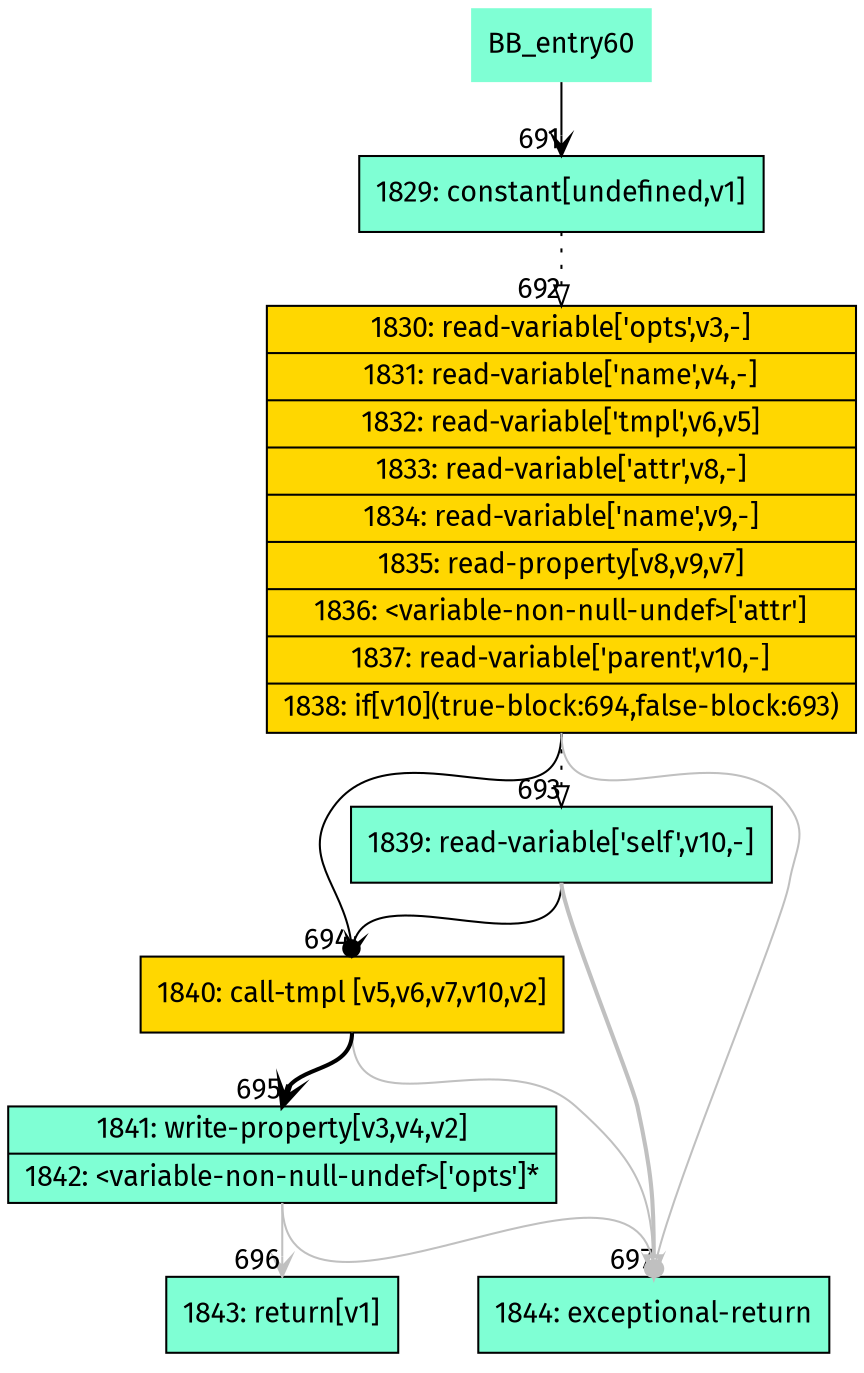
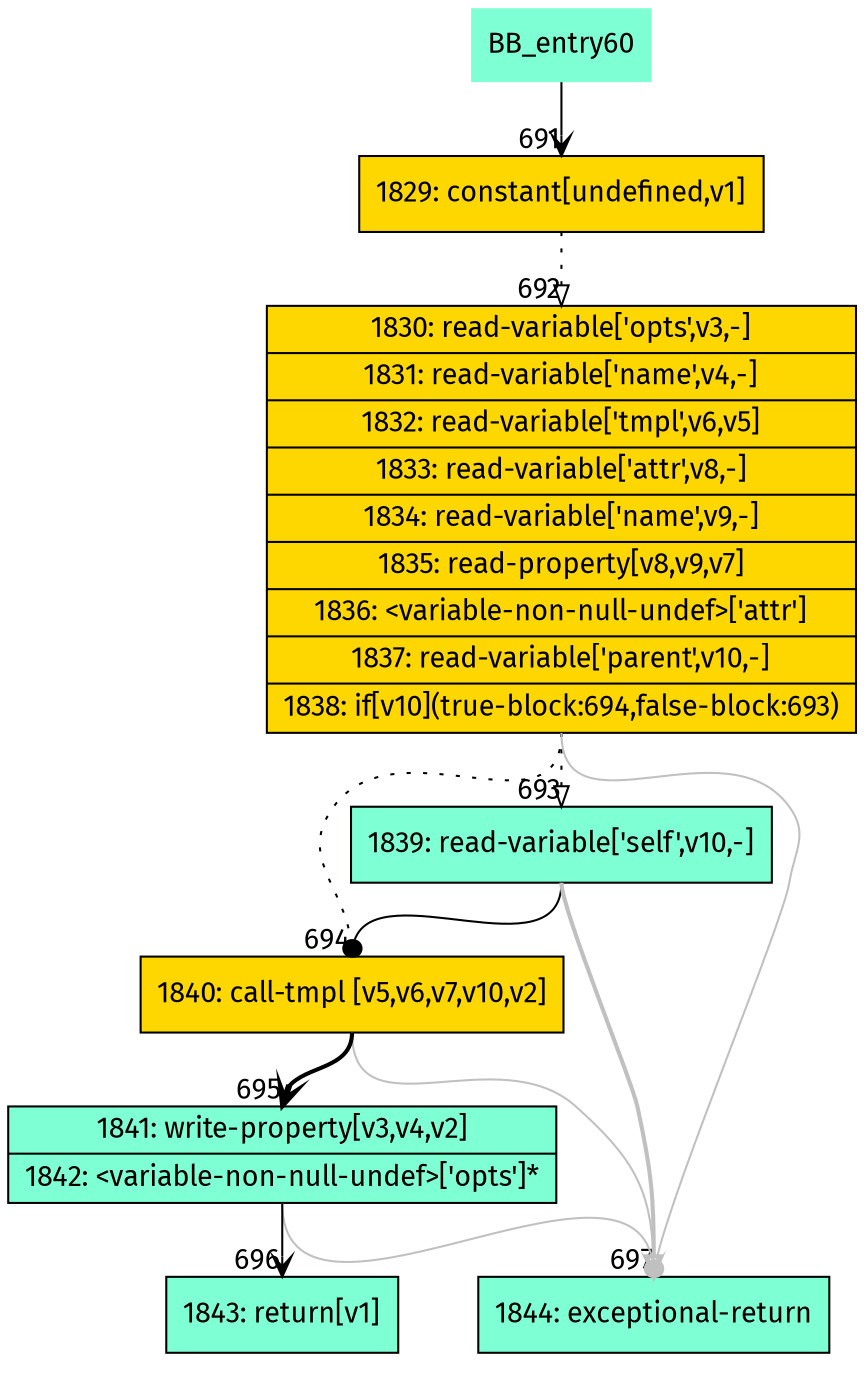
node "1829: constant[undefined,v1]": fillcolor aquamarine -> gold
edge "1830: read-variable['opts',v3,-]" -> "1840: call-tmpl [v5,v6,v7,v10,v2]": style solid -> dotted
edge "1839: read-variable['self',v10,-]" -> "1840: call-tmpl [v5,v6,v7,v10,v2]": arrowhead vee -> dot
edge "1841: write-property[v3,v4,v2]" -> "1843: return[v1]": color gray -> black
